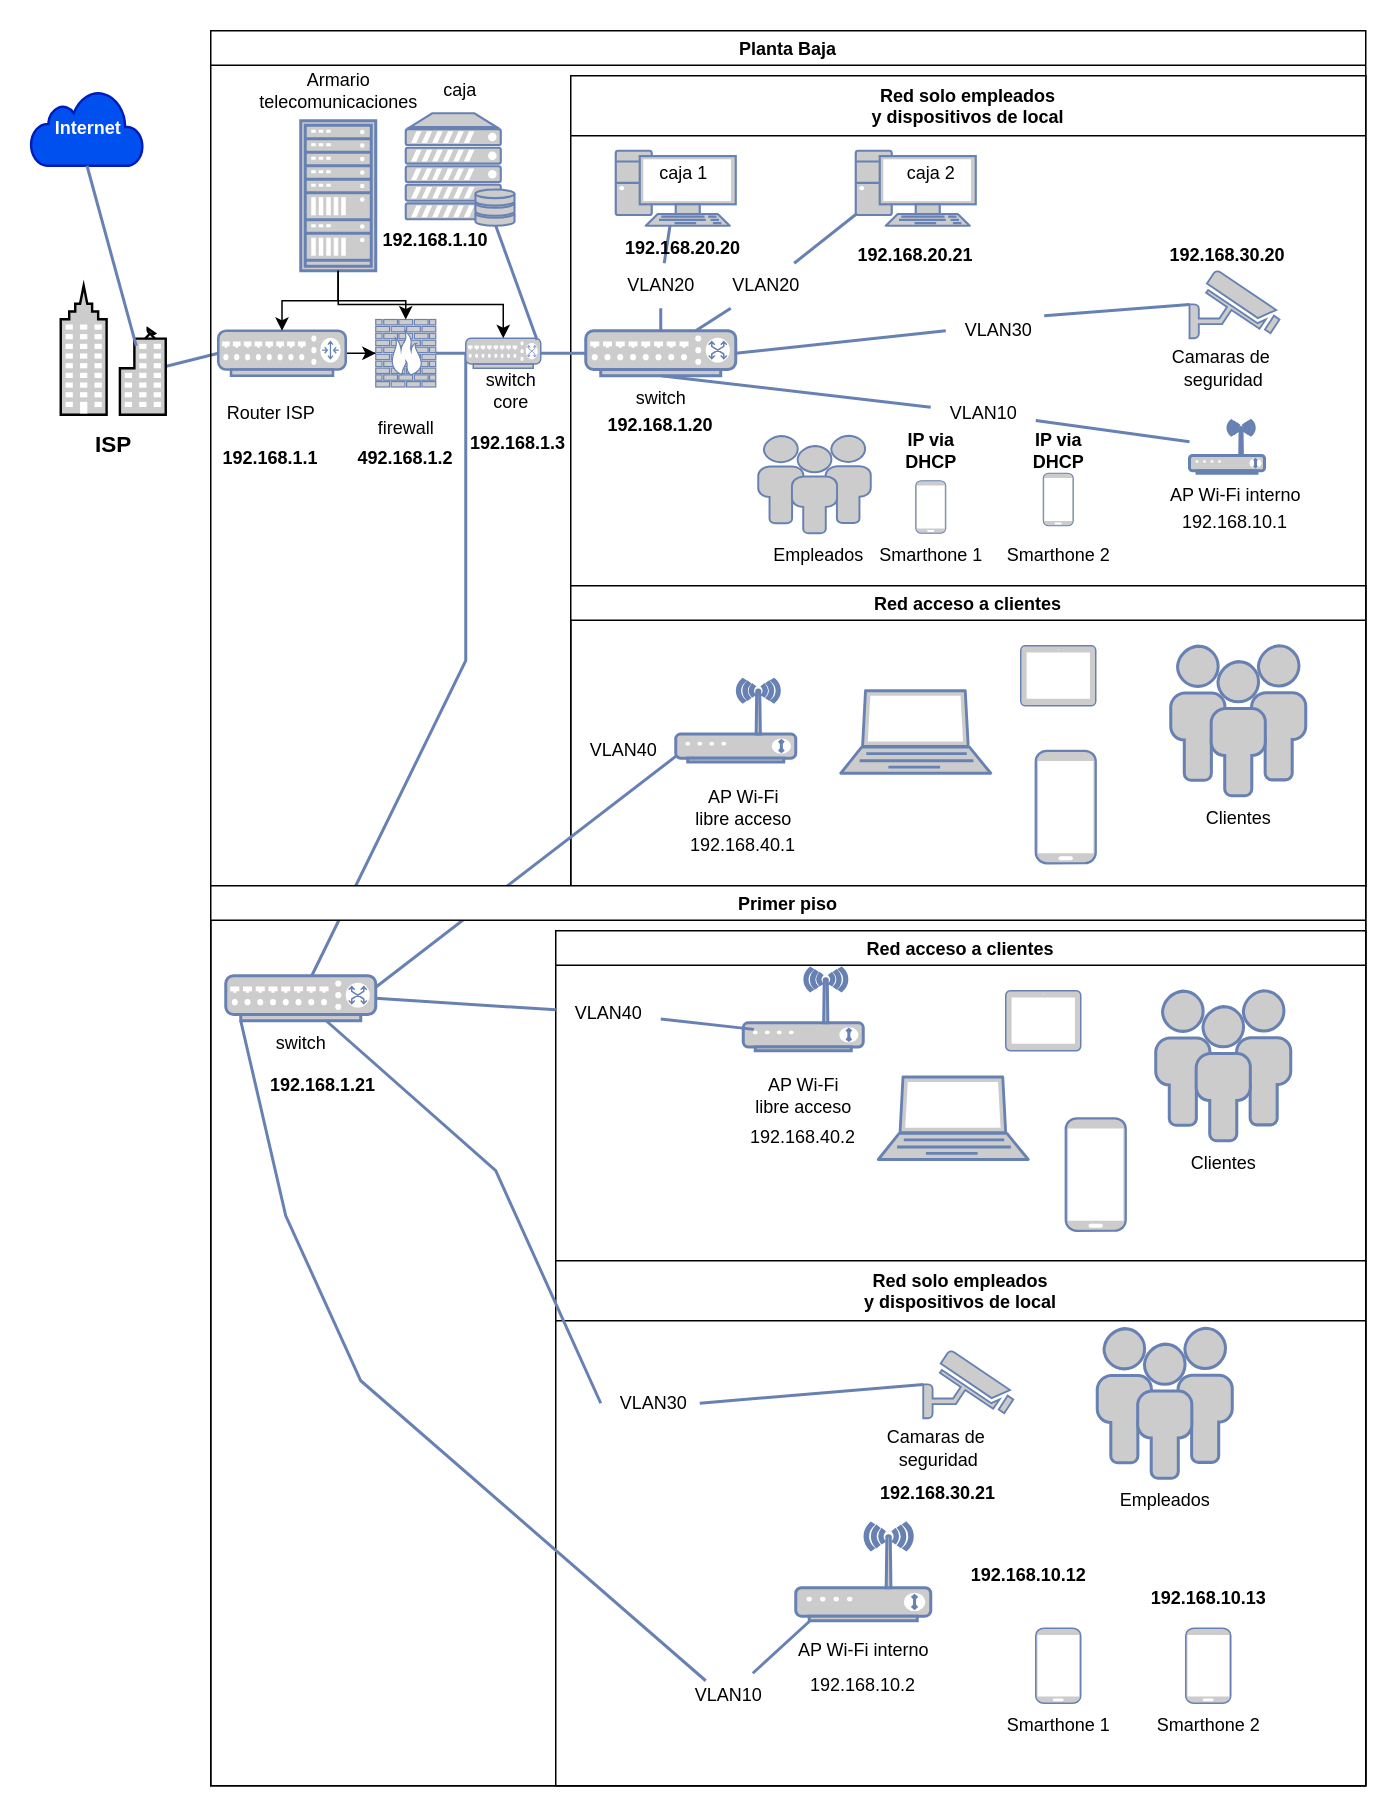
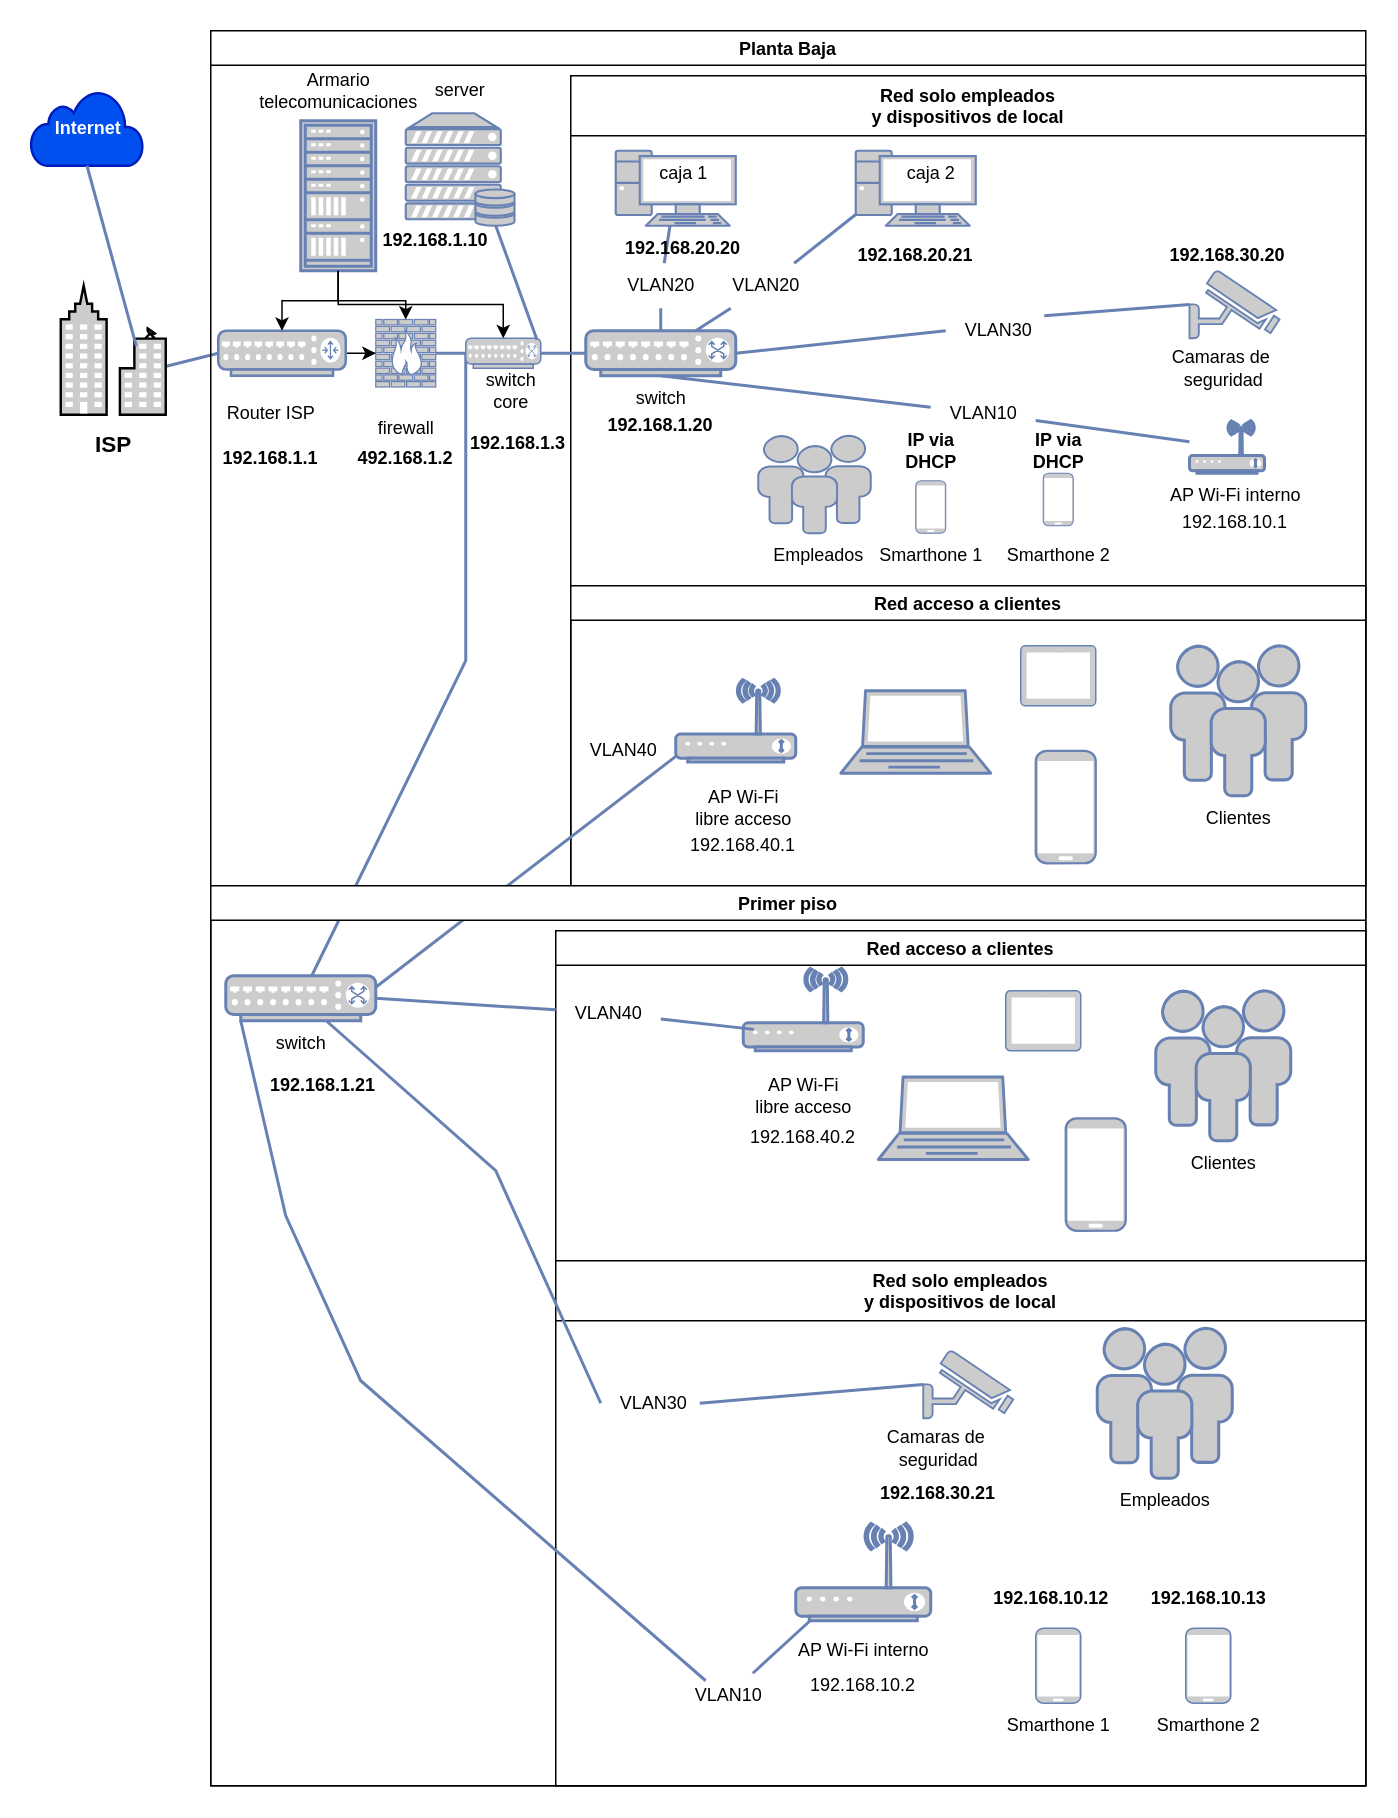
node "caja": label "caja" -> "server"
node "192.168.10.12": moved (1028, 1576) -> (1051, 1598)
